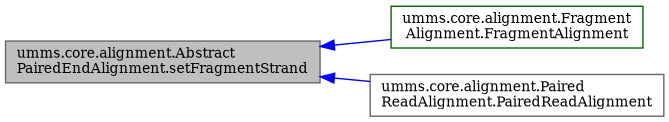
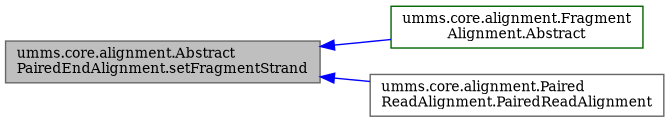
node "umms.core.alignment.Fragment Alignment.FragmentAlignment": label "umms.core.alignment.Fragment Alignment.FragmentAlignment" -> "umms.core.alignment.Fragment Alignment.Abstract"
